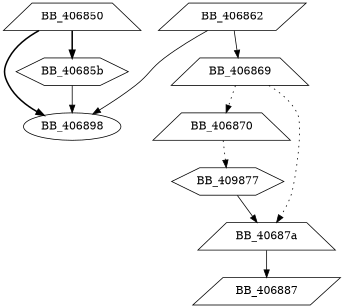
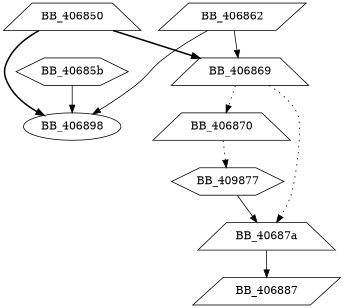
edge "BB_406850" -> "BB_40685b": now "BB_406850" -> "BB_406869"
